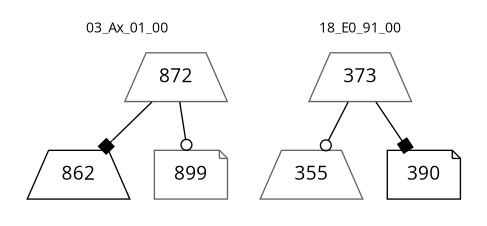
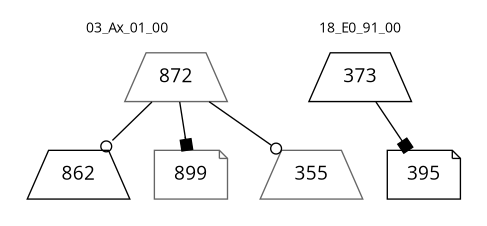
node "373": color gray40 -> black
edge "872" -> "862": arrowhead box -> odot
edge "872" -> "899": arrowhead odot -> box
edge "373" -> "355": now "872" -> "355"
node "390": label "390" -> "395"
